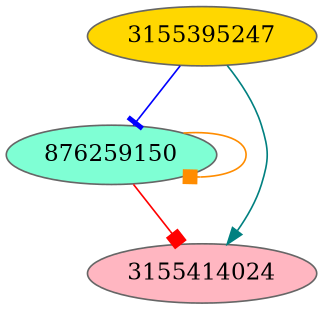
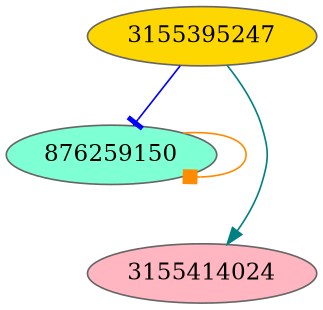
edge "876259150" -> "3155414024": removed
